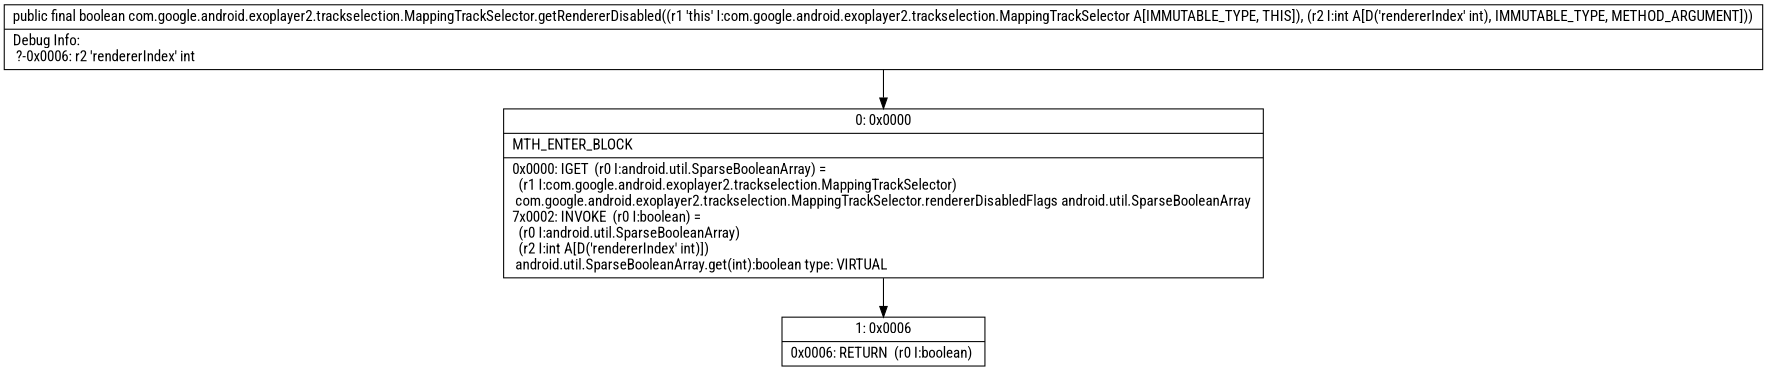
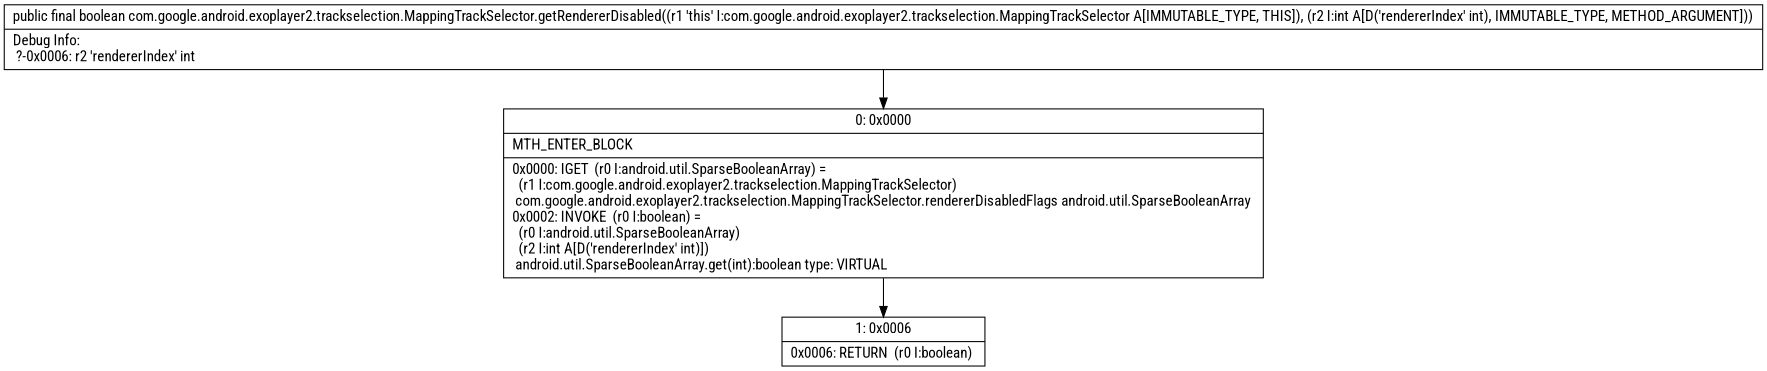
node "0: 0x0000": text "7x0002: INVOKE  (r0 I:boolean) =" -> "0x0002: INVOKE  (r0 I:boolean) ="
